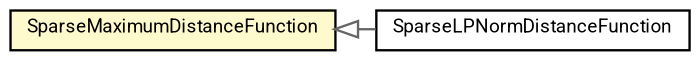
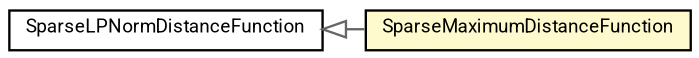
edge "SparseLPNormDistanceFunction" -> "SparseMaximumDistanceFunction": reversed
